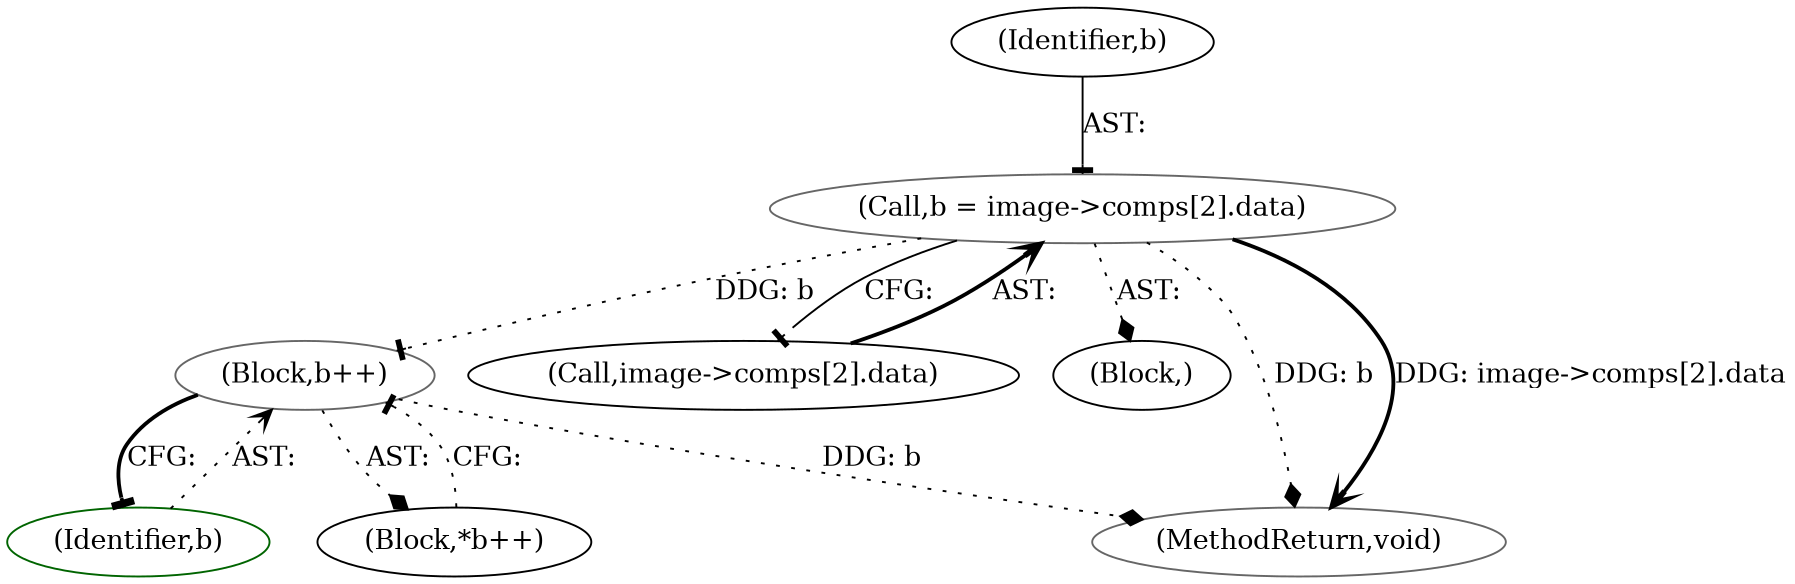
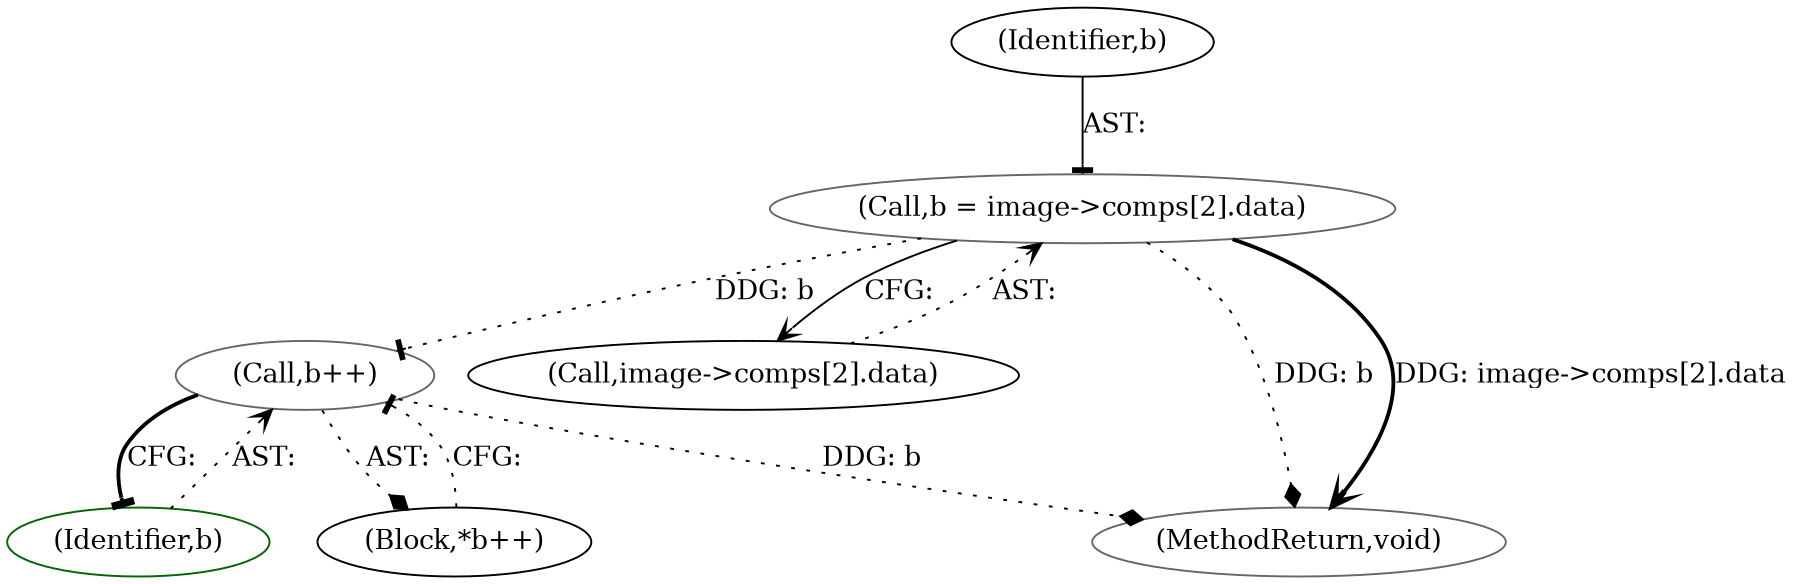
edge "(Call,b = image->comps[2].data)" -> "(Call,image->comps[2].data)": arrowhead tee -> vee
edge "(Call,image->comps[2].data)" -> "(Call,b = image->comps[2].data)": style bold -> dotted
node "(Block,b++)": label "(Block,b++)" -> "(Call,b++)"
node "(Block,)": removed
